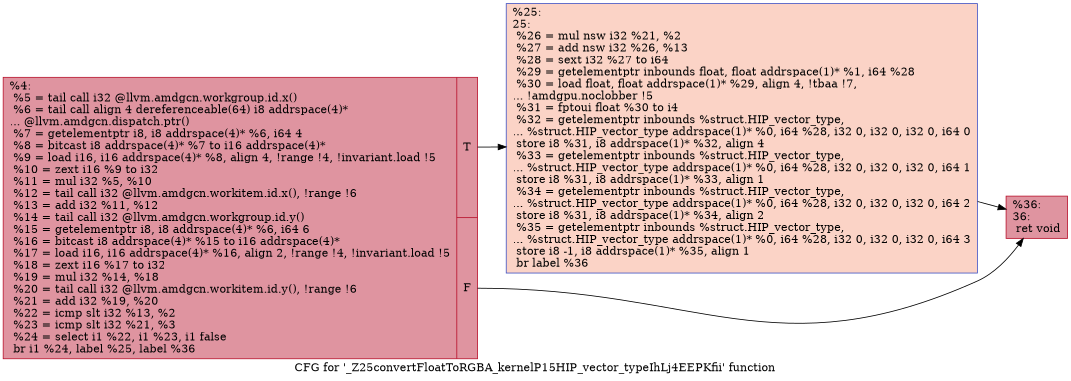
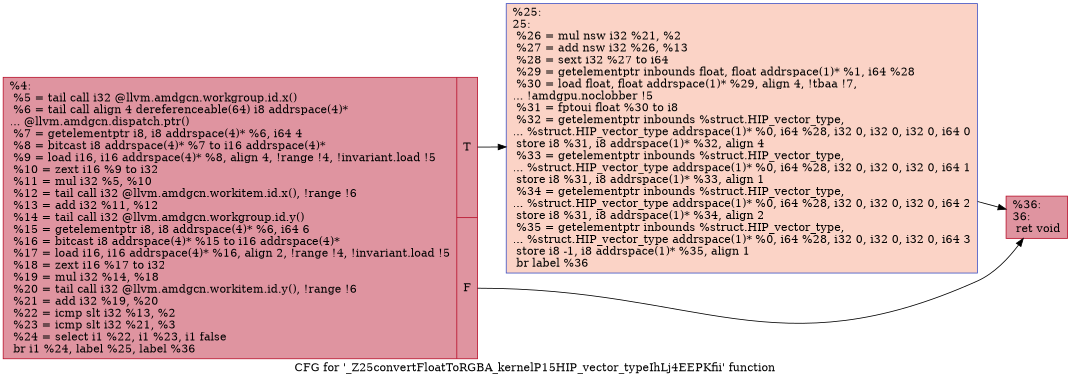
node "%25:": text "%31 = fptoui float %30 to i4" -> "%31 = fptoui float %30 to i8"
